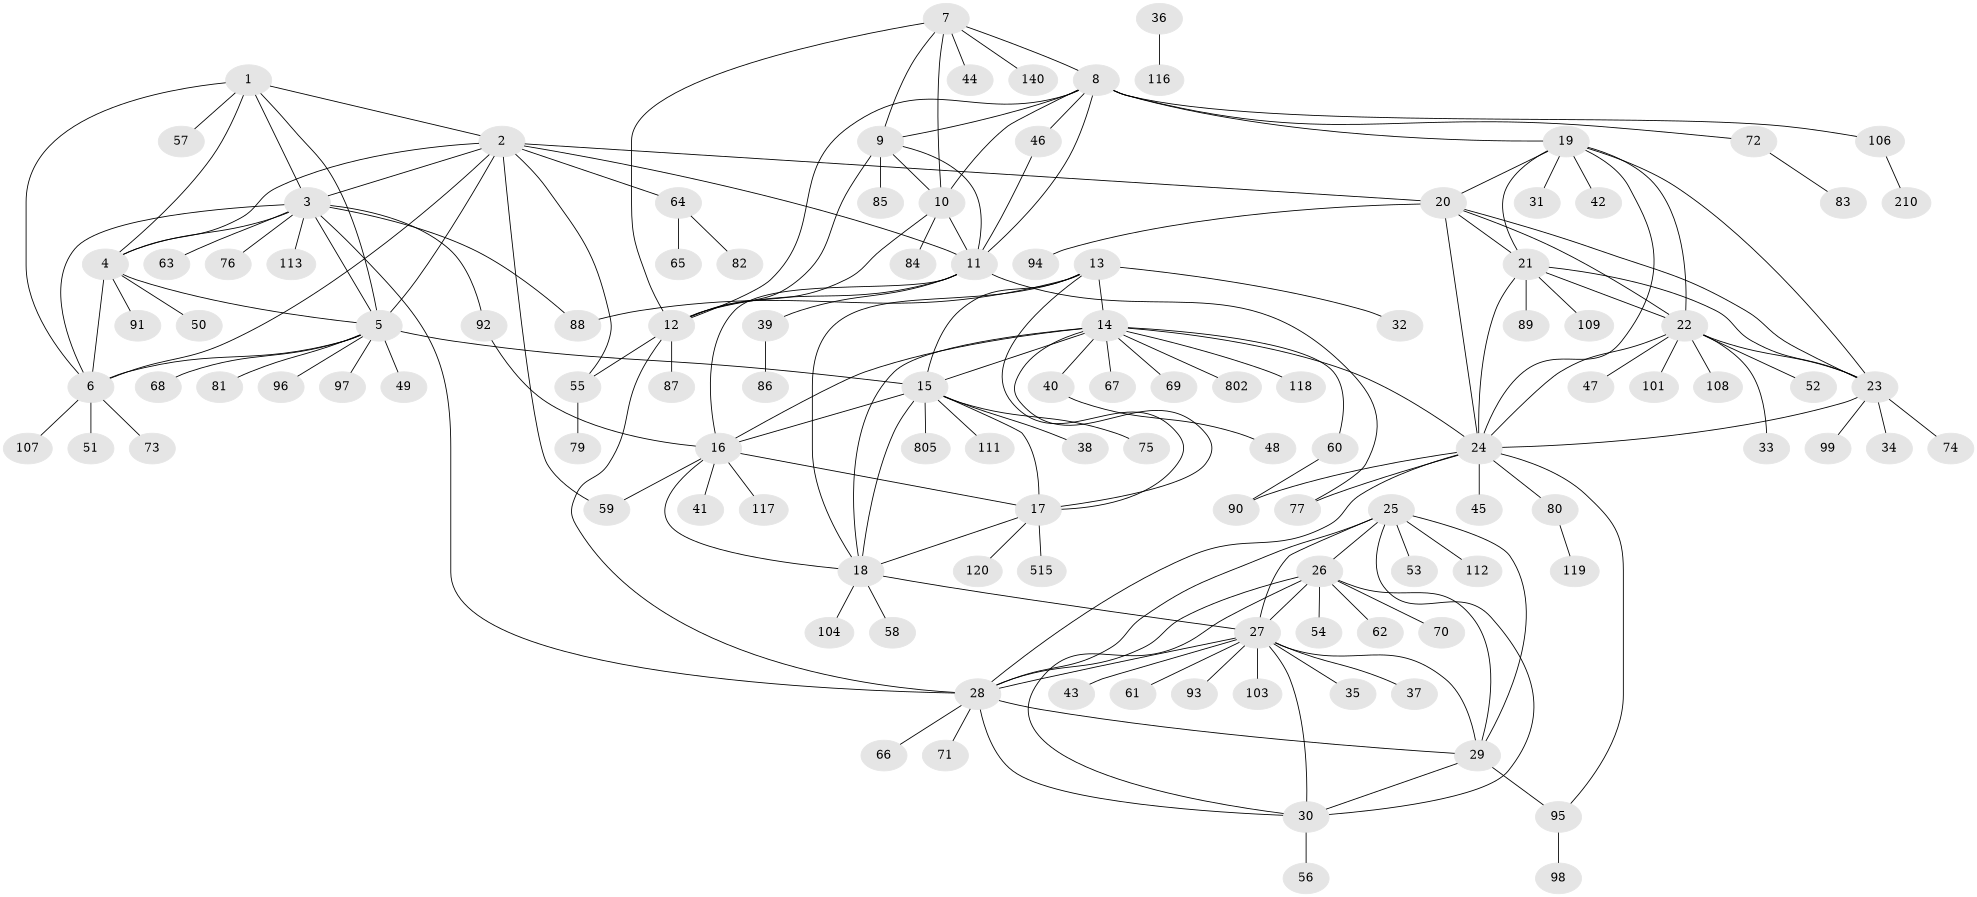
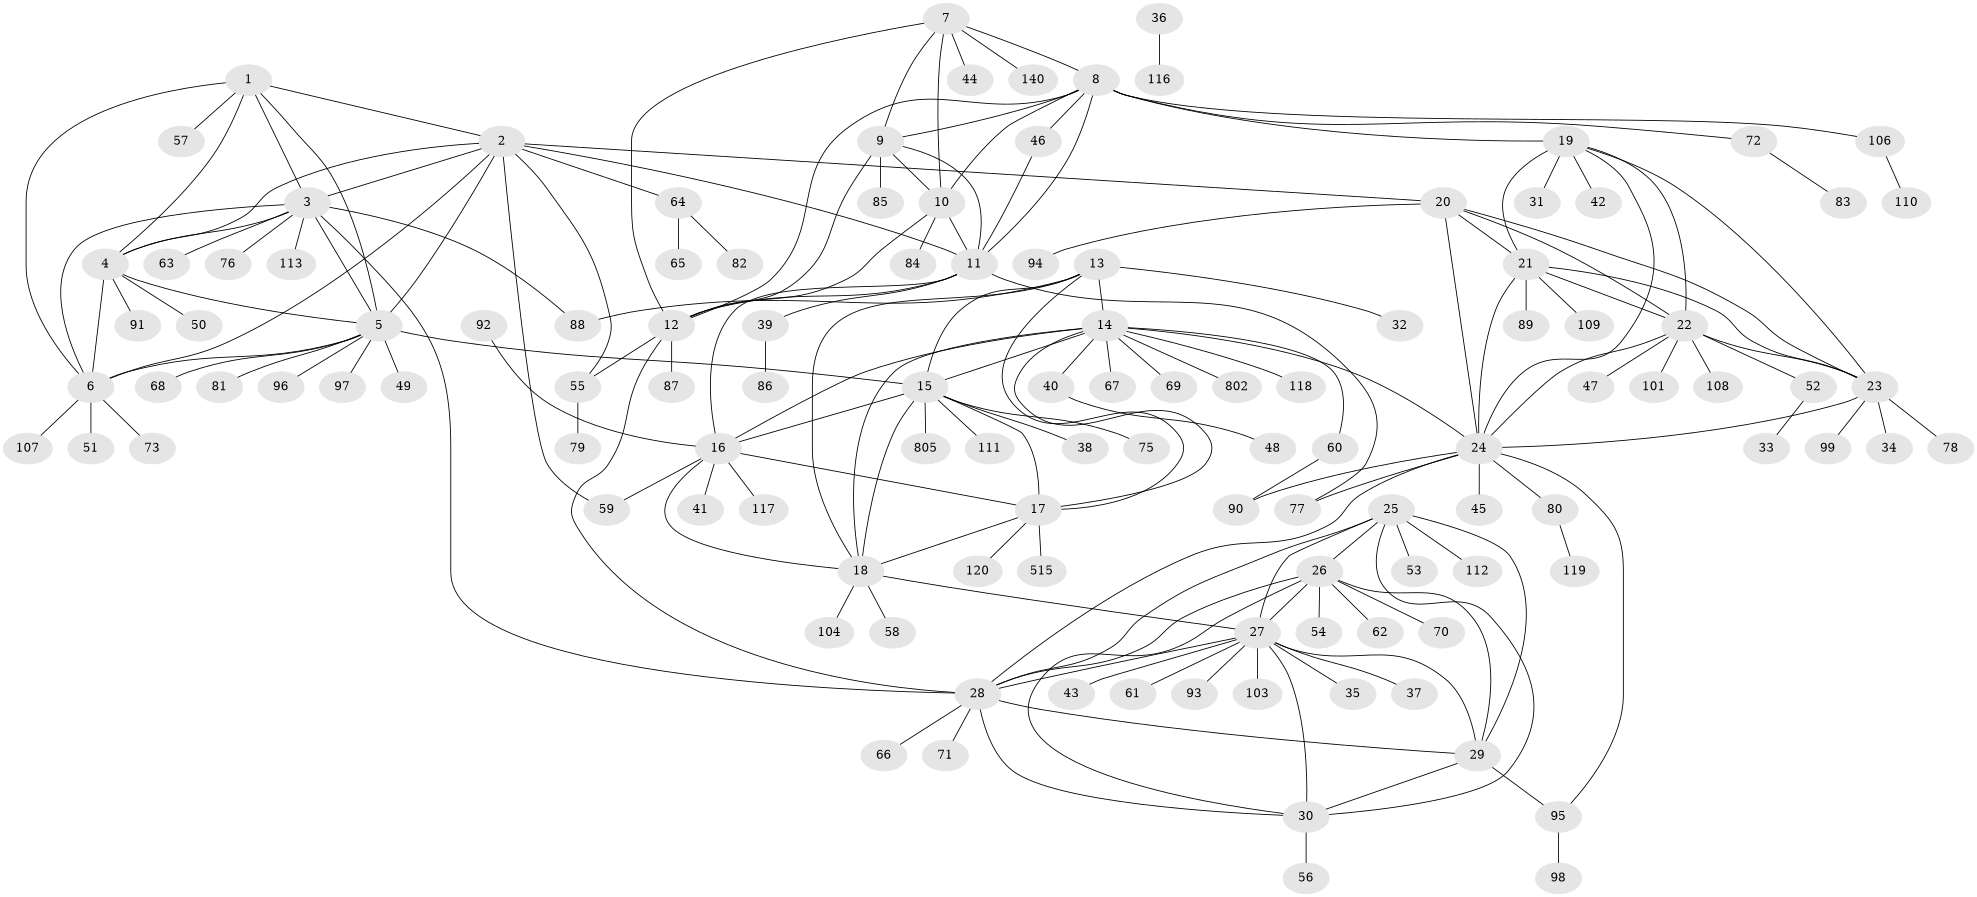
edge "19" -- "20": removed
node "210": label "210" -> "110"
edge "3" -- "92": removed
edge "22" -- "33": now "52" -- "33"
node "74": label "74" -> "78"
